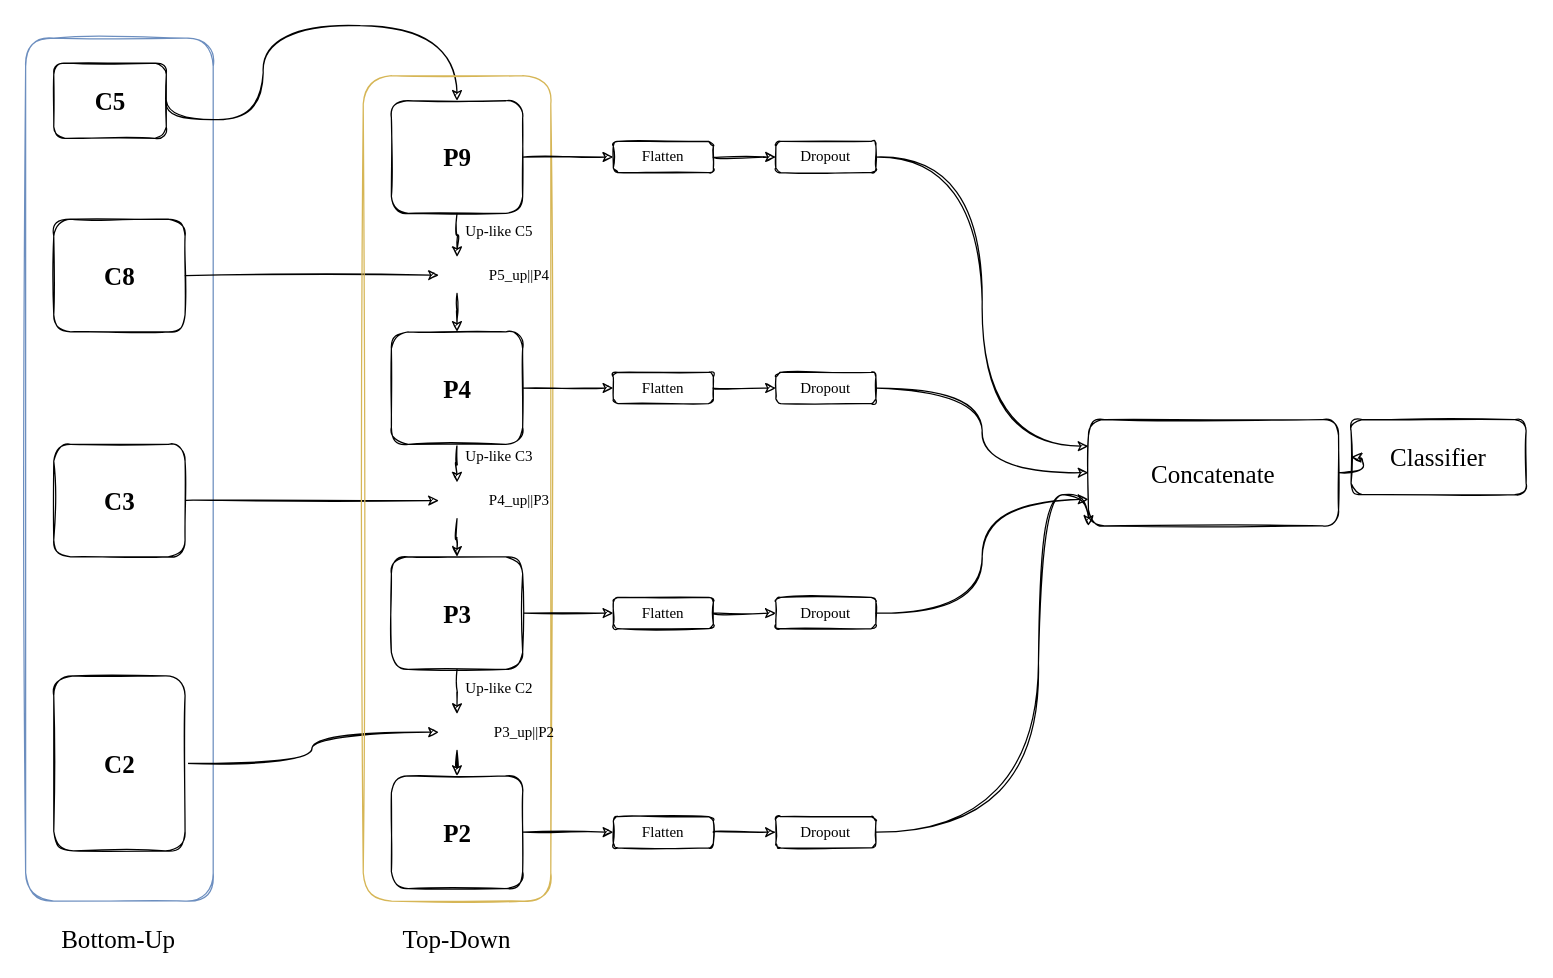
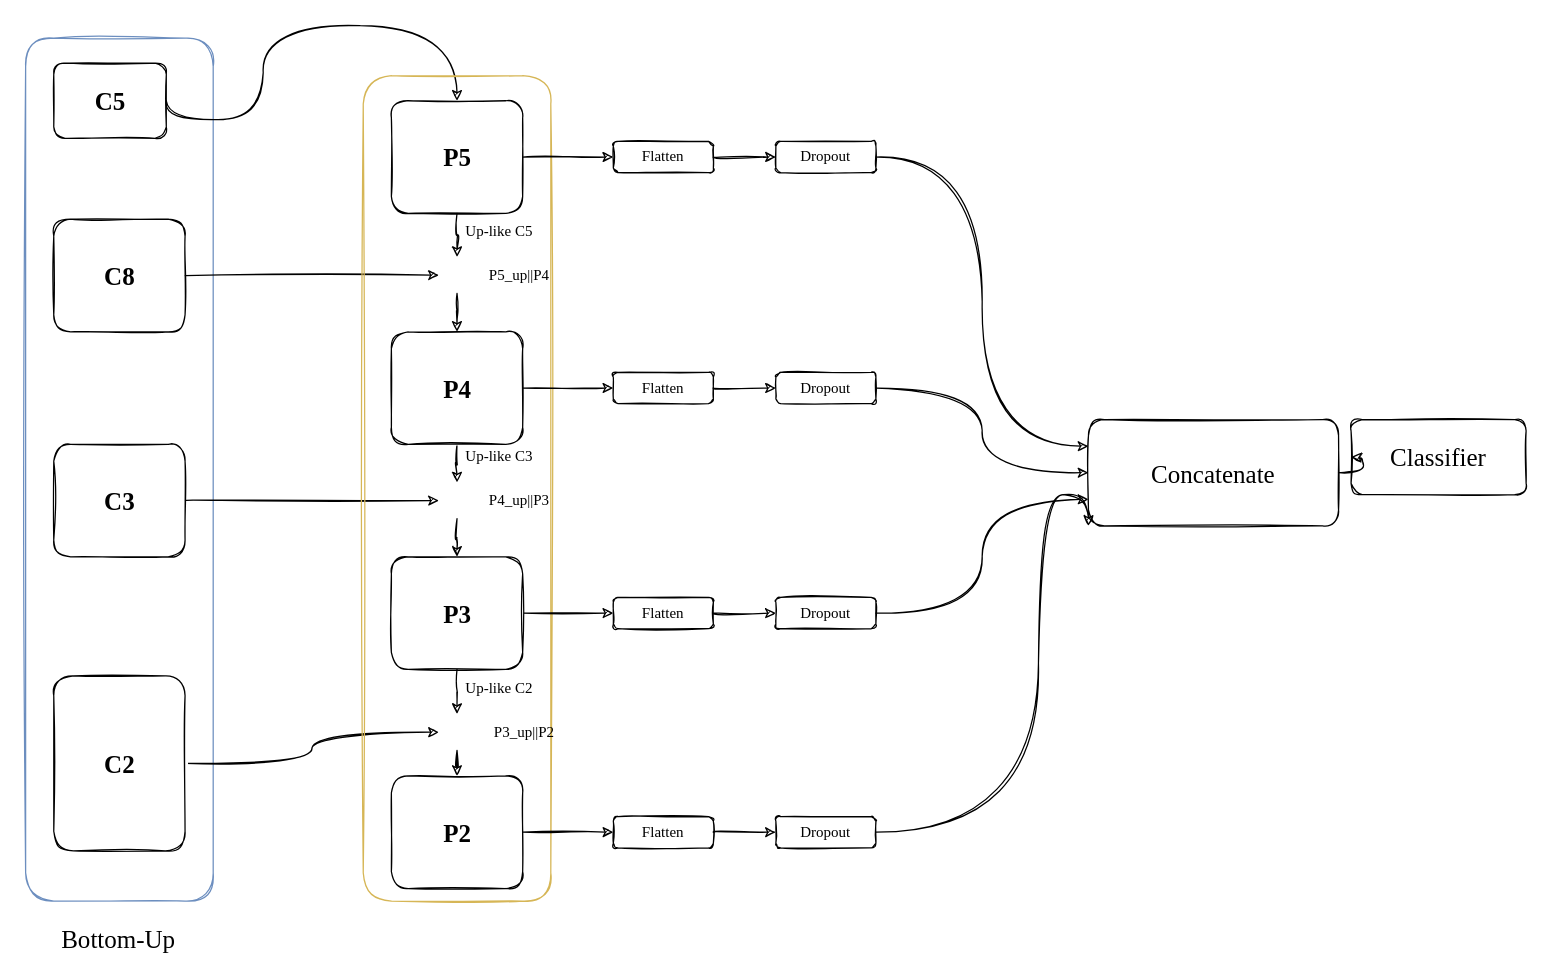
node "P9": label "P9" -> "P5"
node "Top-Down": removed
